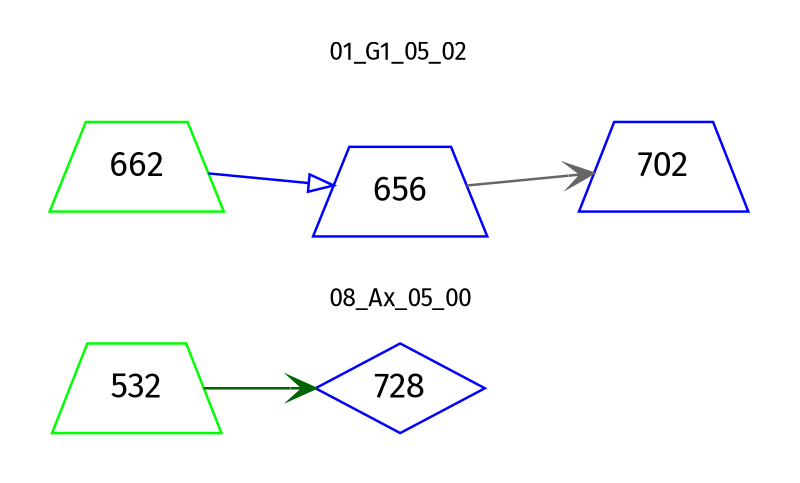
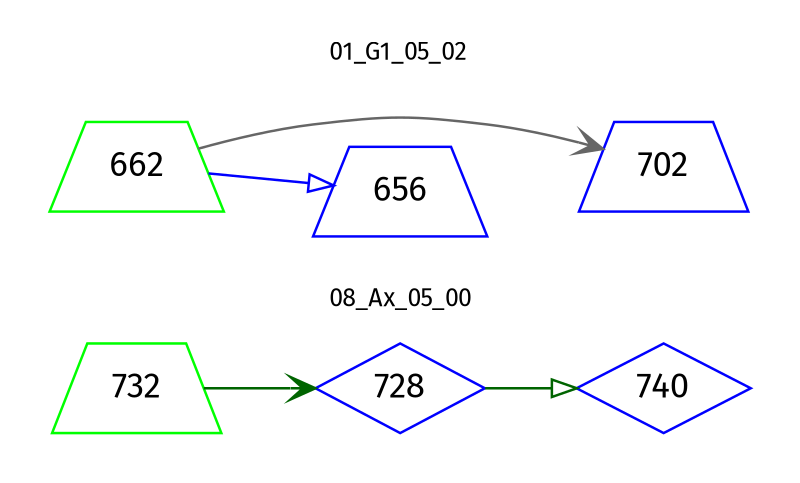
edge "656" -> "702": now "662" -> "702"
node "532": label "532" -> "732"
node "740": added
